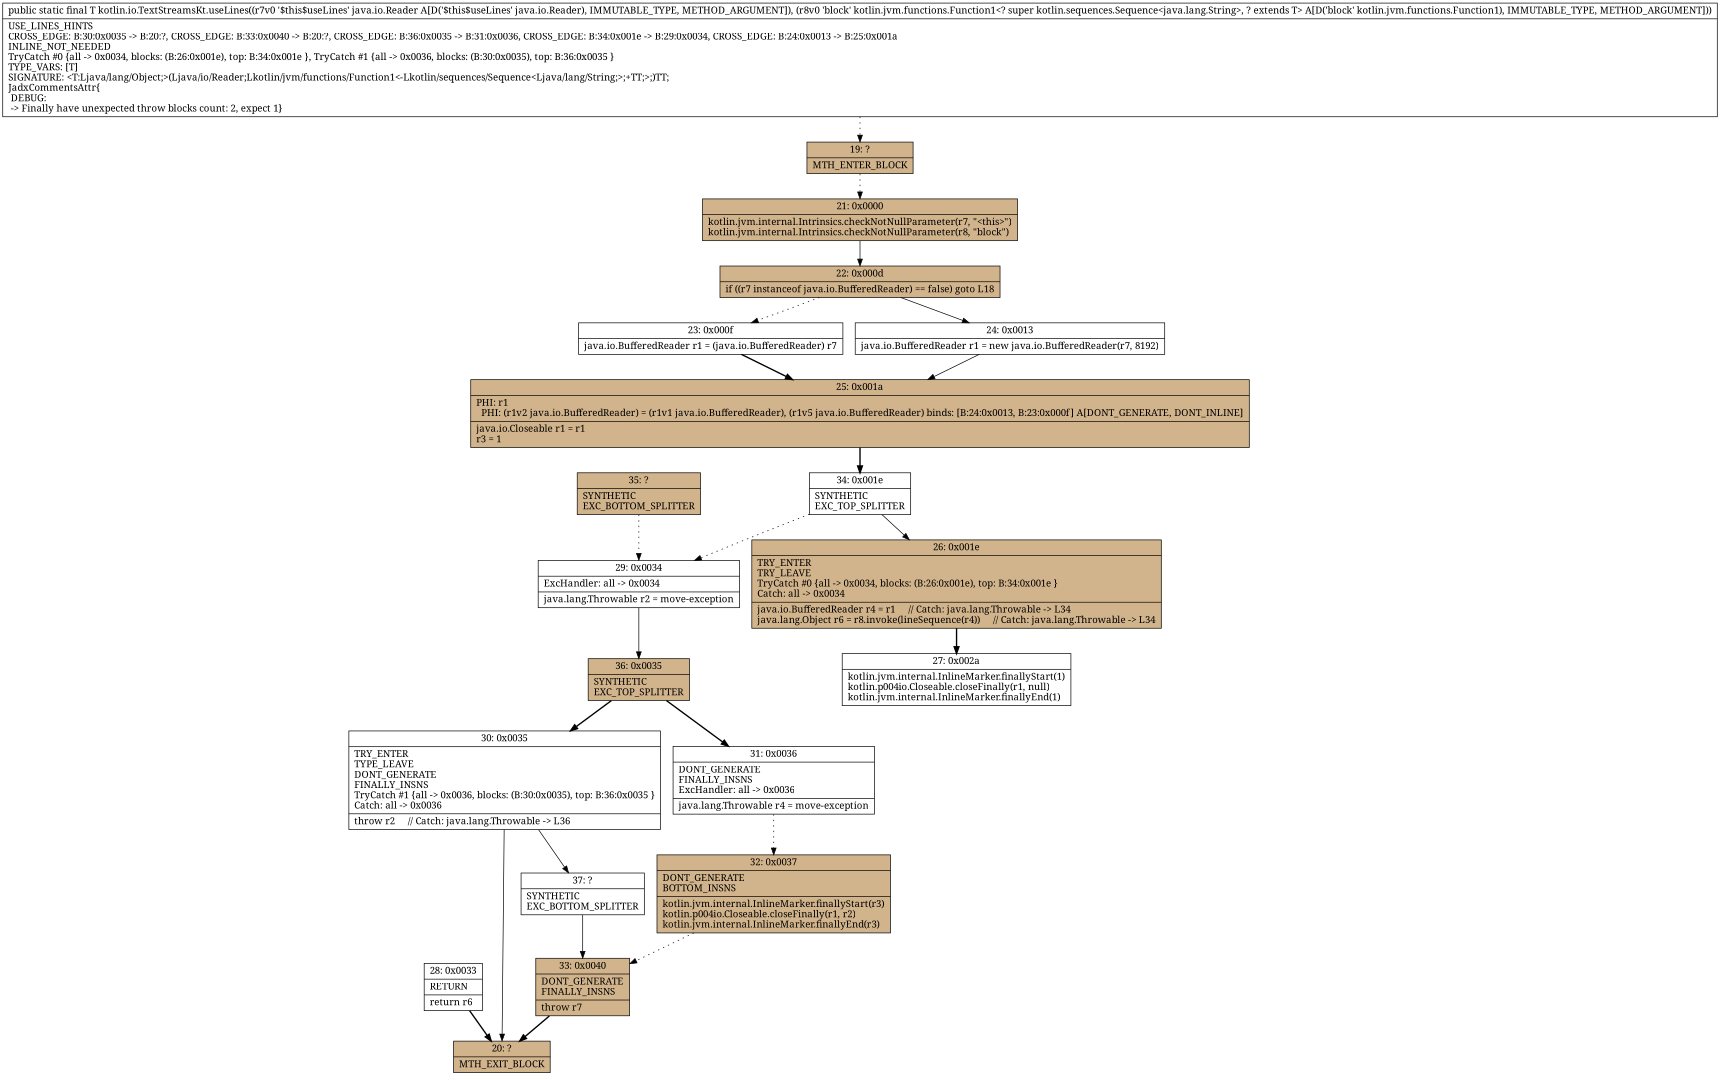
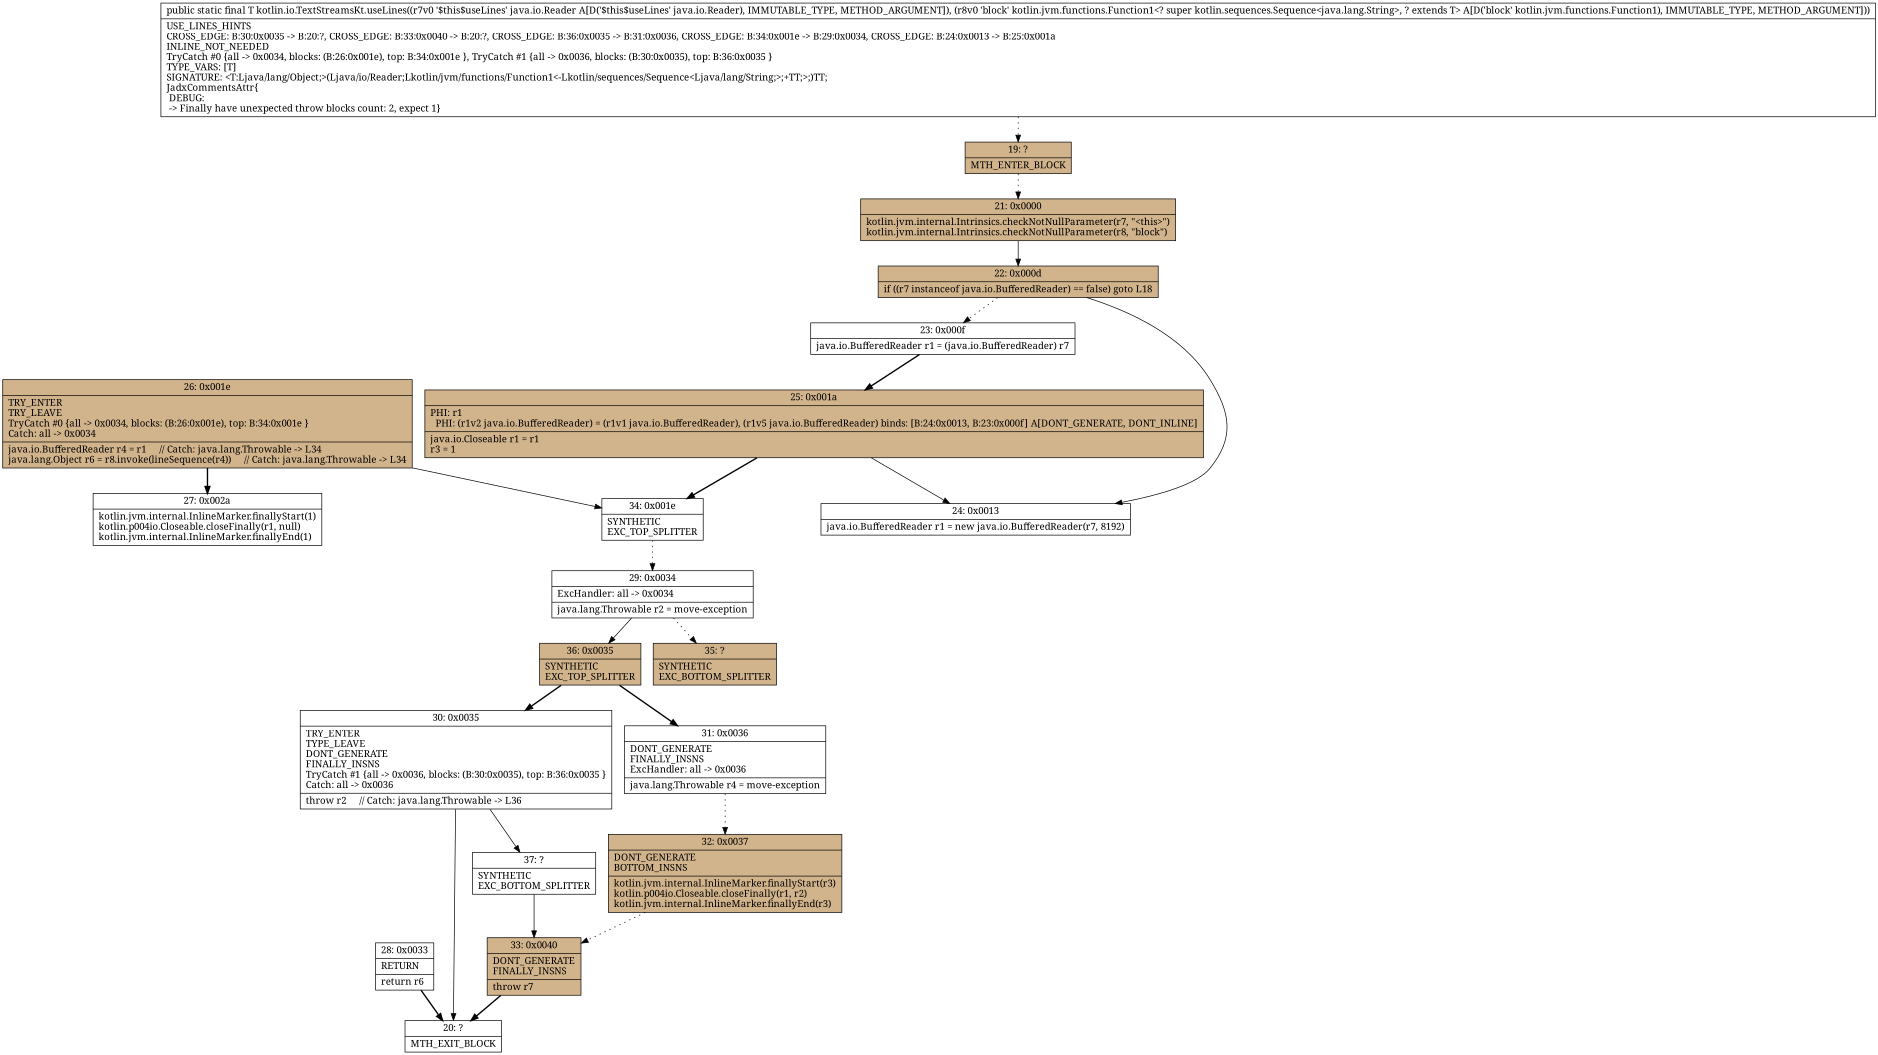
edge "24: 0x0013" -> "25: 0x001a": reversed
edge "34: 0x001e" -> "26: 0x001e": reversed
edge "35: ?" -> "29: 0x0034": reversed
node "20: ?": fillcolor tan -> white
